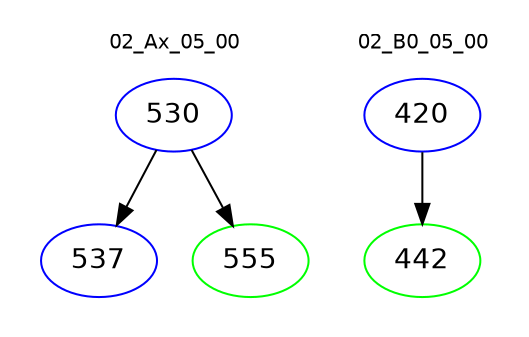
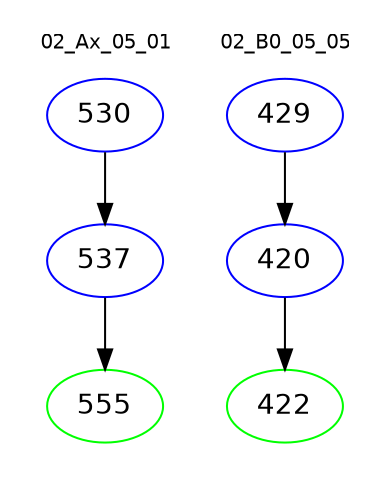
cluster "02_Ax_05_00": label "02_Ax_05_00" -> "02_Ax_05_01"
cluster "02_B0_05_00": label "02_B0_05_00" -> "02_B0_05_05"
node "429": added
edge "530" -> "555": now "537" -> "555"
node "442": label "442" -> "422"
